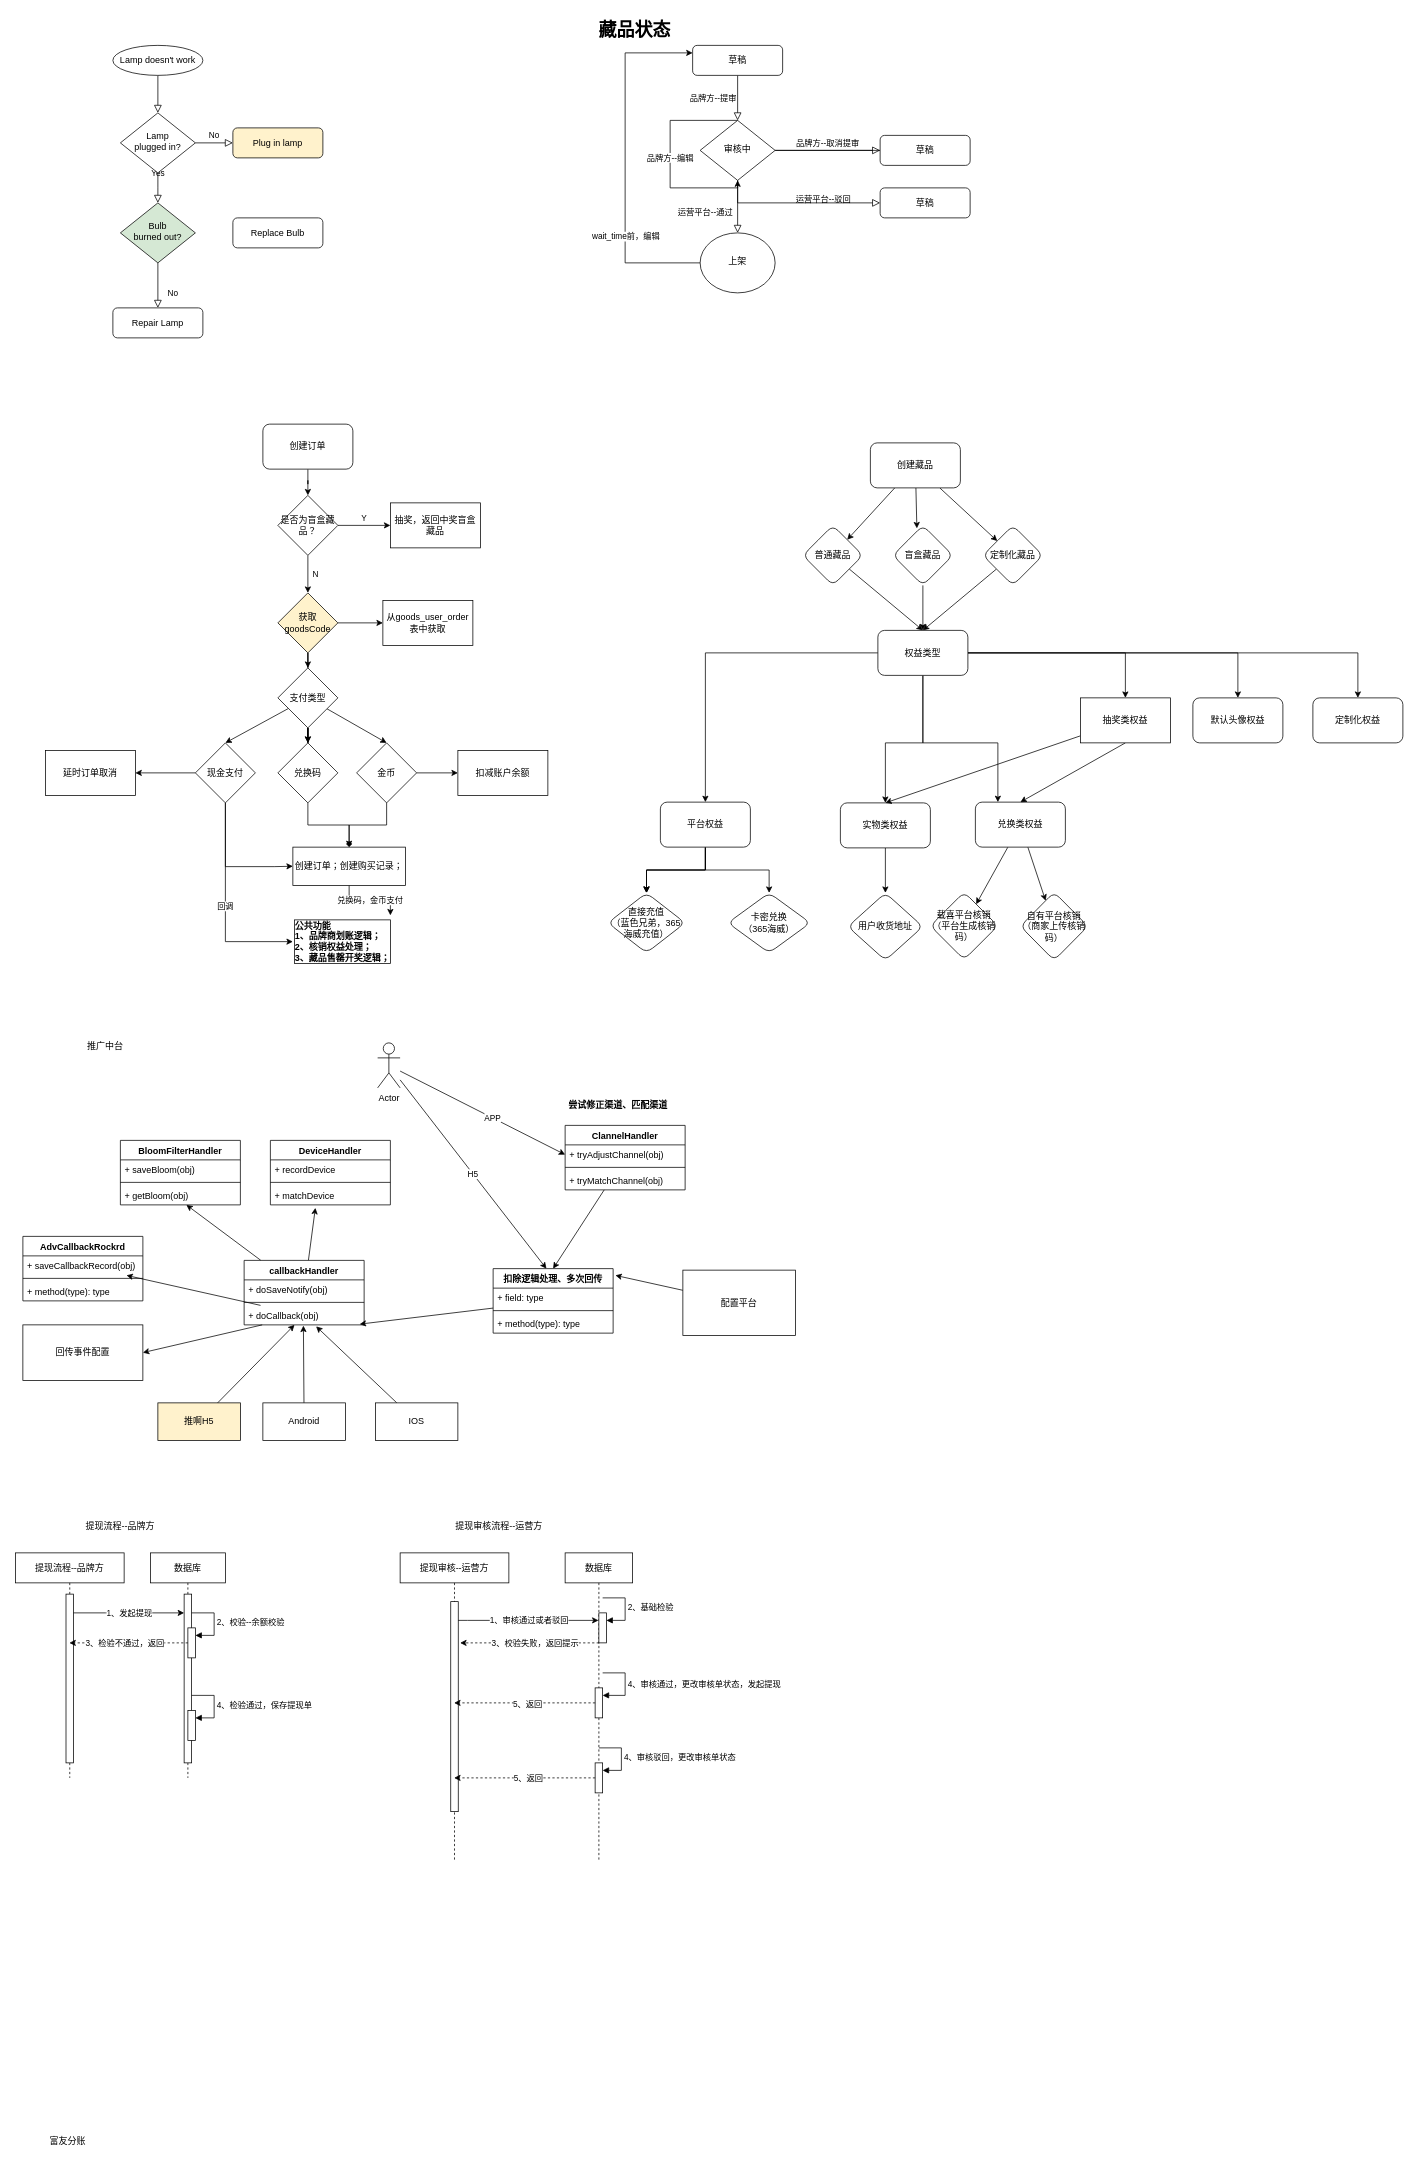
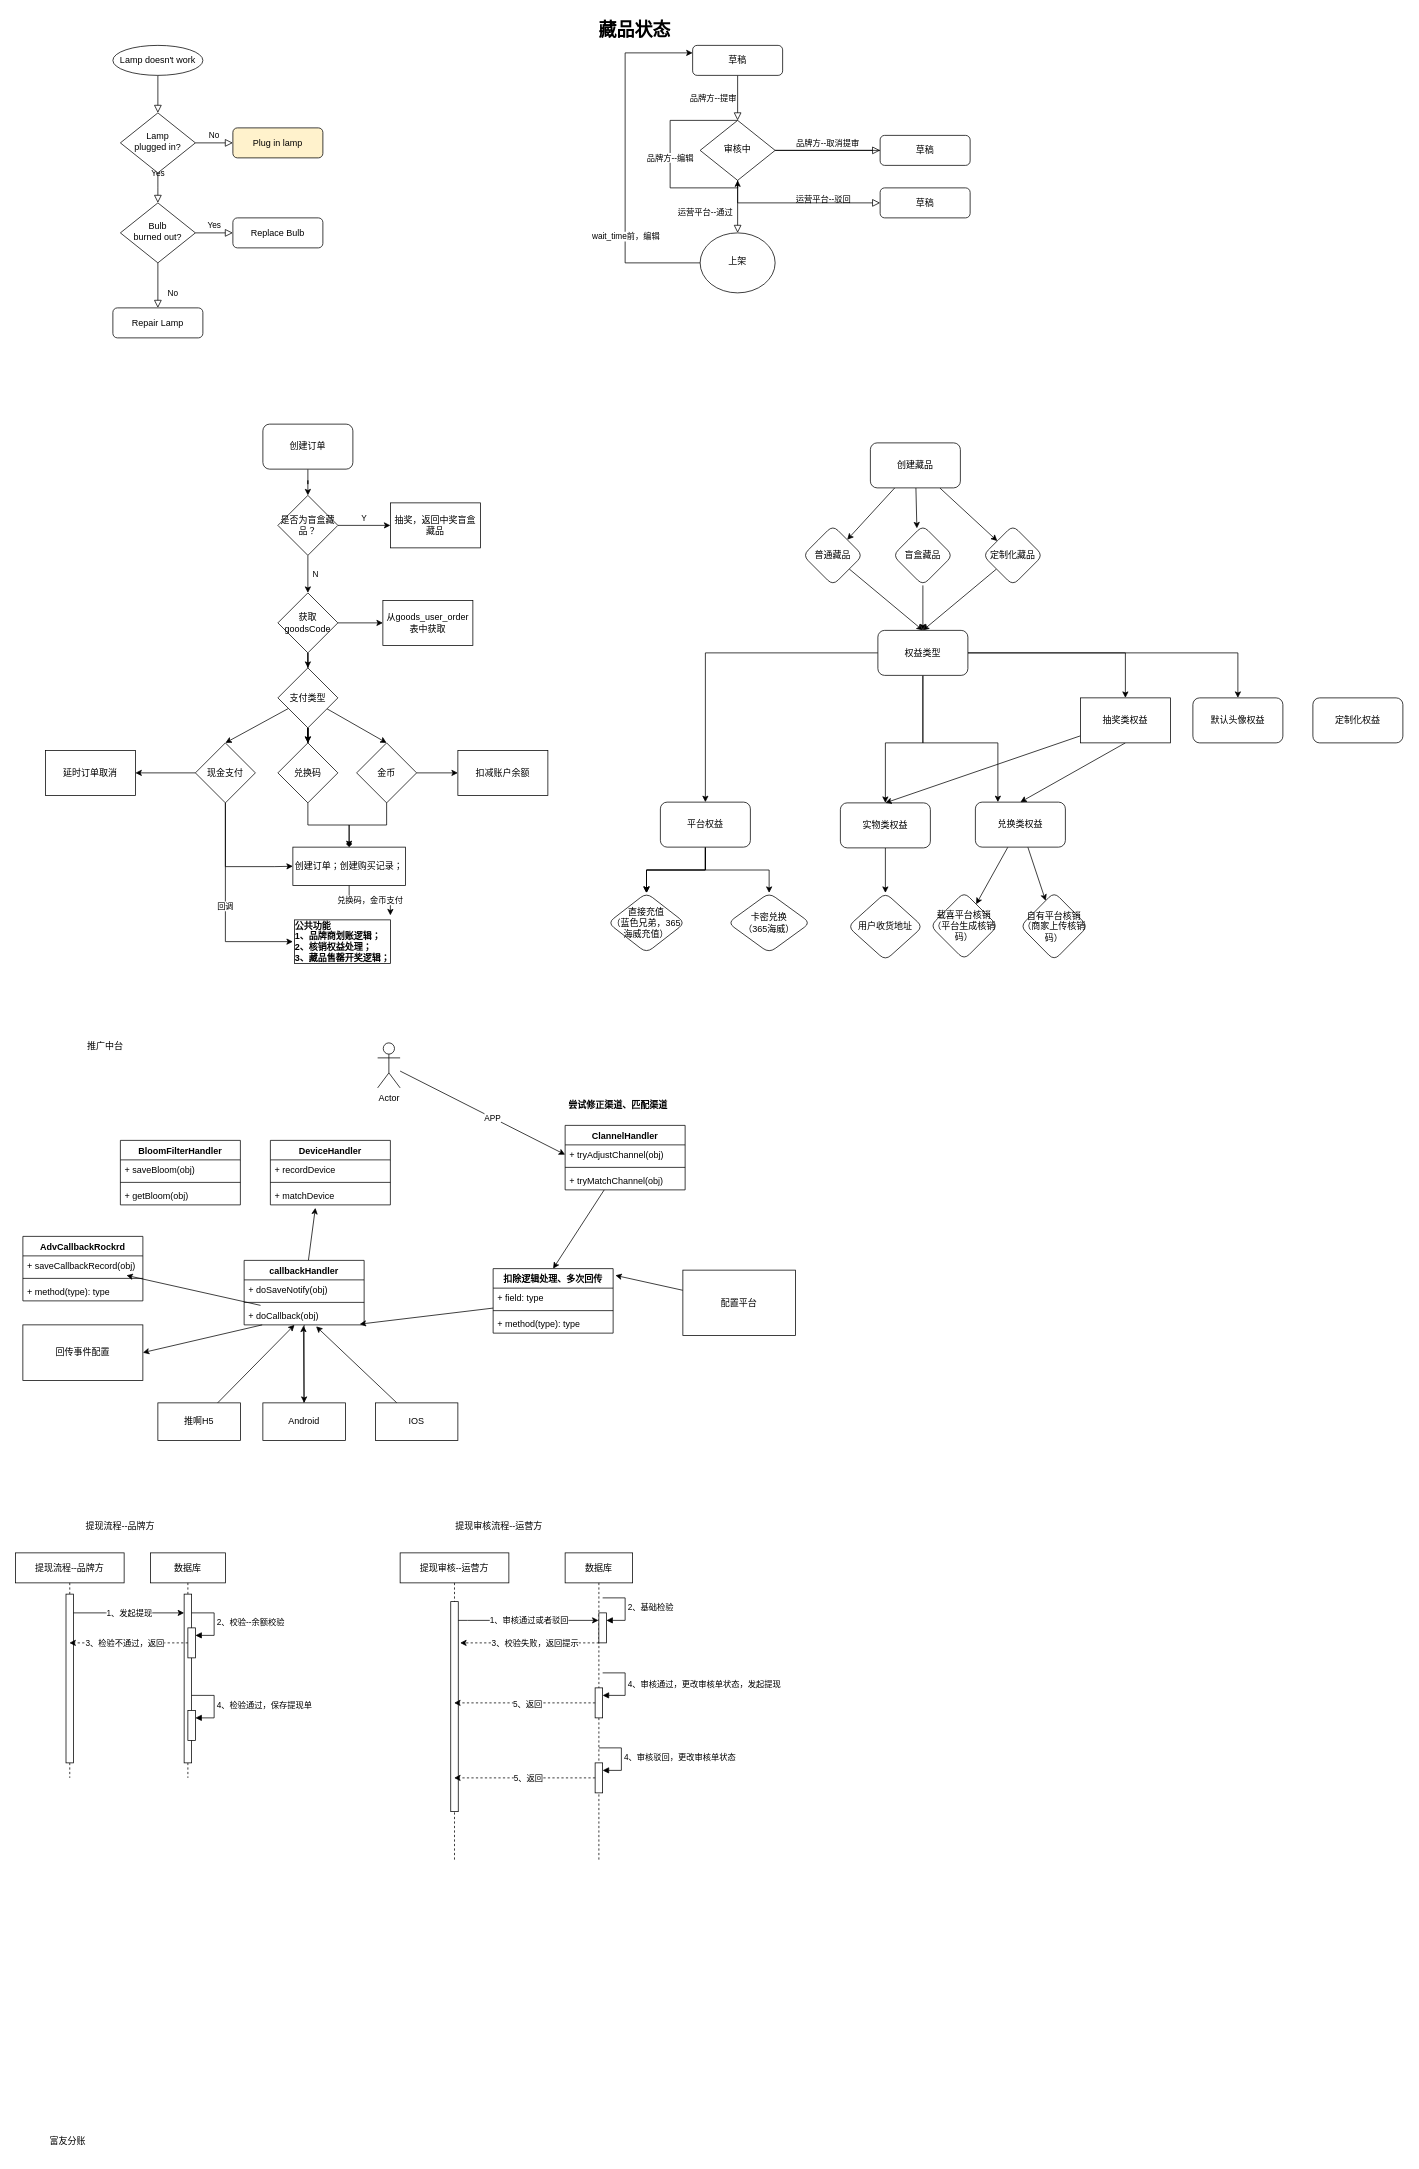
node "Bulb burned out?": fillcolor #d5e8d4 -> #ffffff
edge "Bulb burned out?" -> "Replace Bulb": added, label "Yes"
node "获取goodsCode": fillcolor #fff2cc -> #ffffff
edge "权益类型" -> "定制化权益": removed
edge "Actor" -> "扣除逻辑处理、多次回传": removed, label "H5"
edge "callbackHandler" -> "+ getBloom(obj)": now "callbackHandler" -> "Android"
node "推啊H5": fillcolor #fff2cc -> #ffffff
